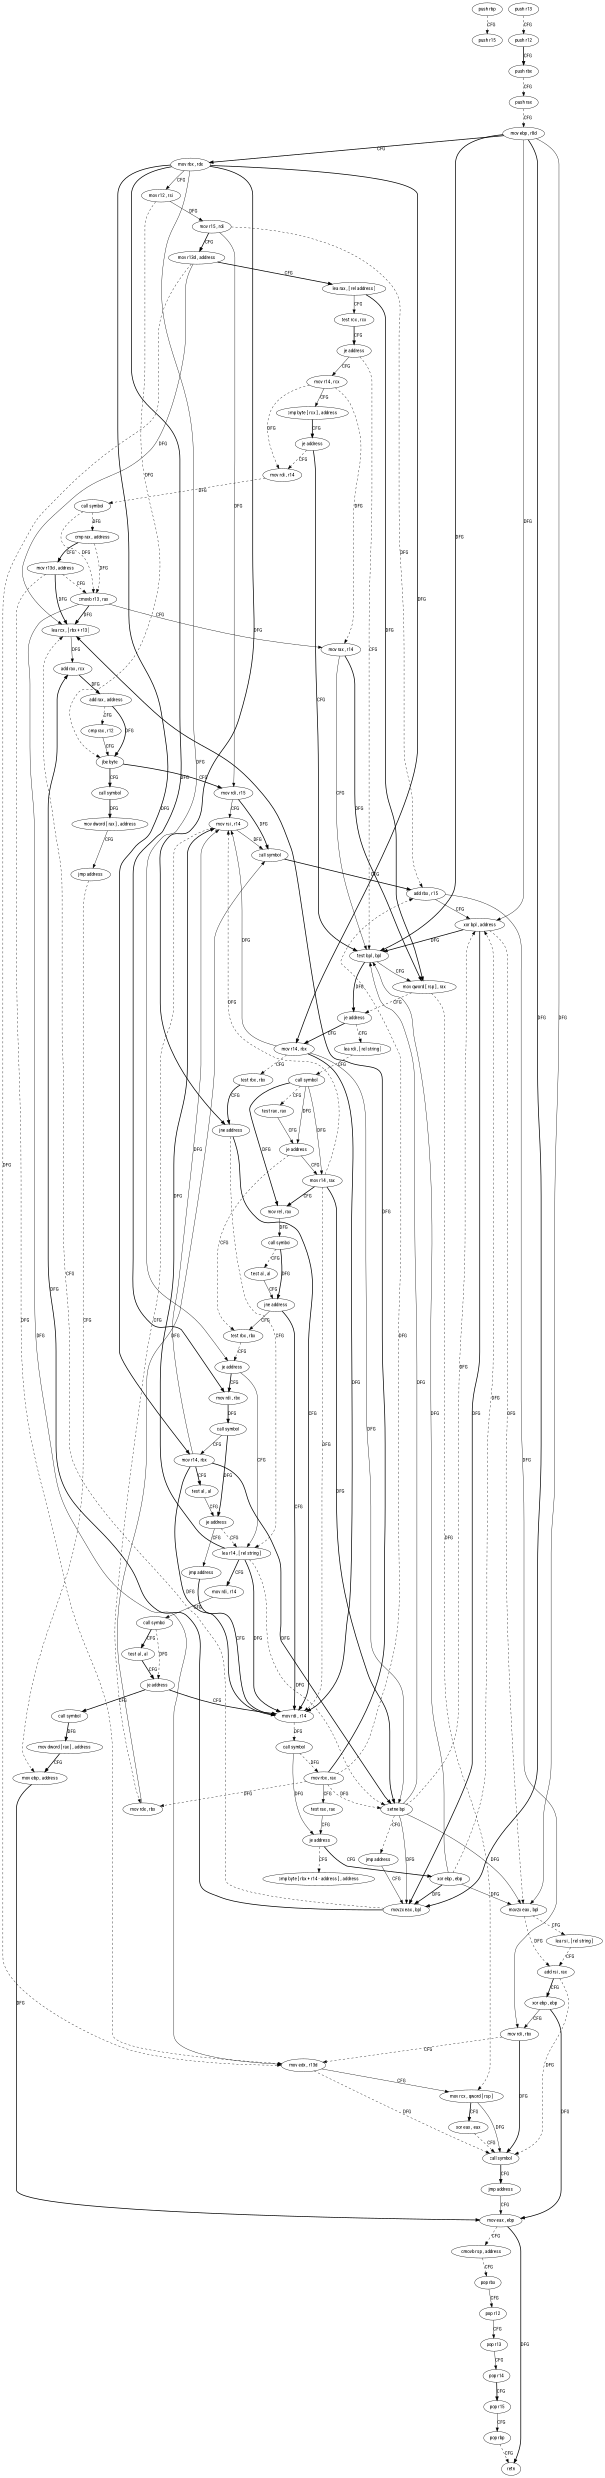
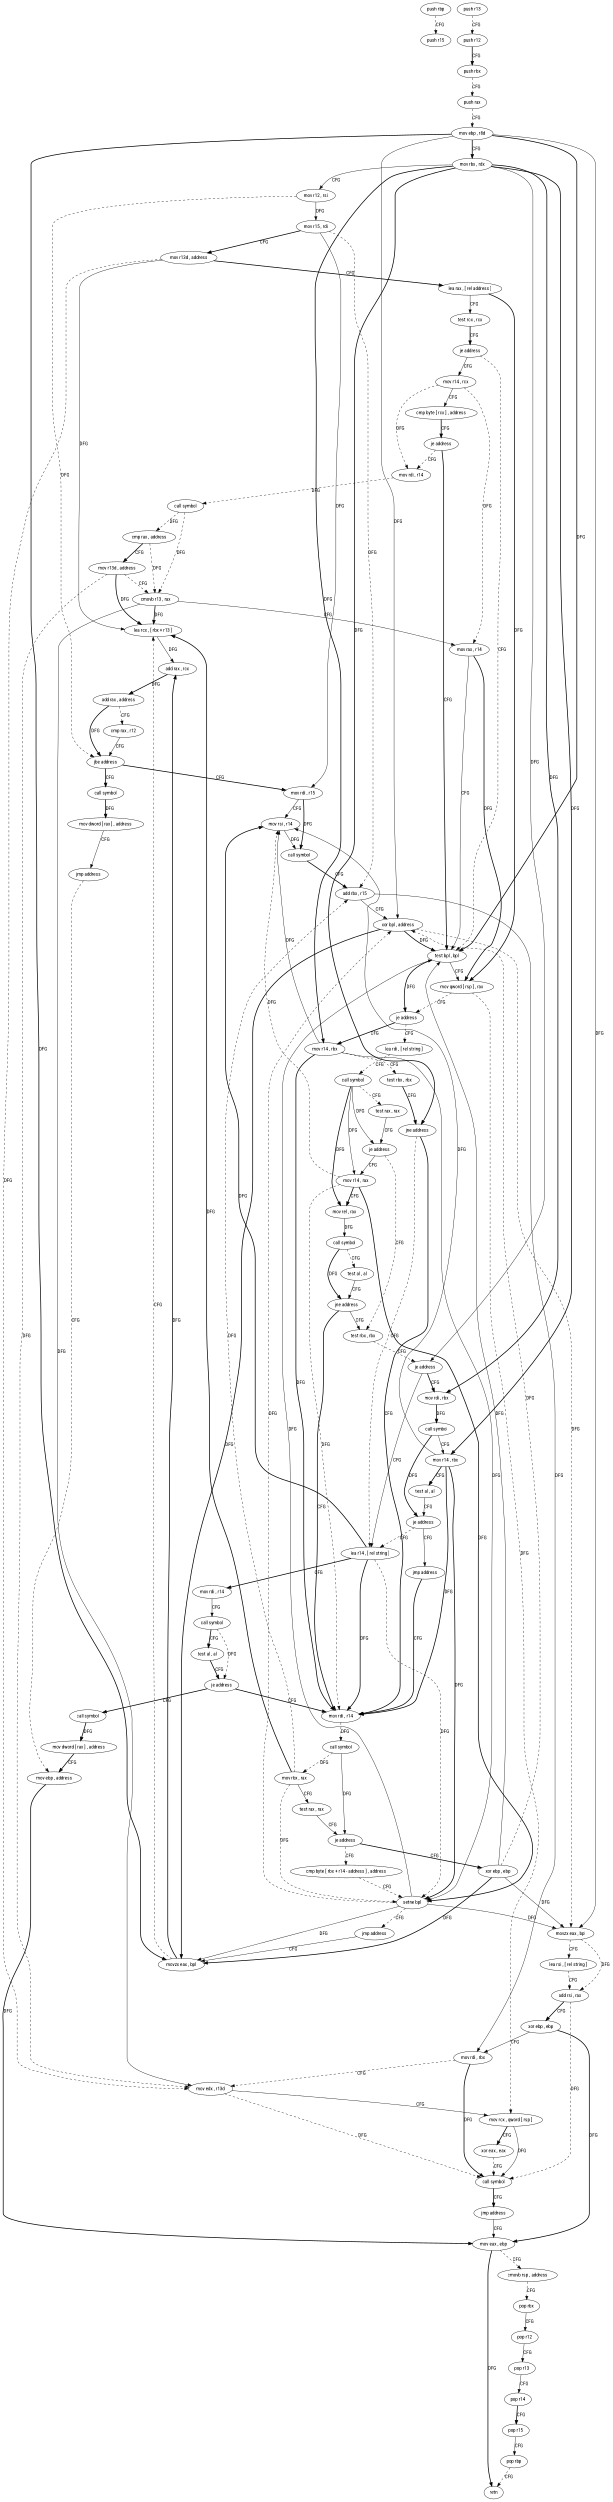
node "jbe byte": label "jbe byte" -> "jbe address"
node "mov rdx , rbx": removed
edge "cmp byte [ rbx + r14 - address ] , address" -> "setne bpl": added, label "CFG"
